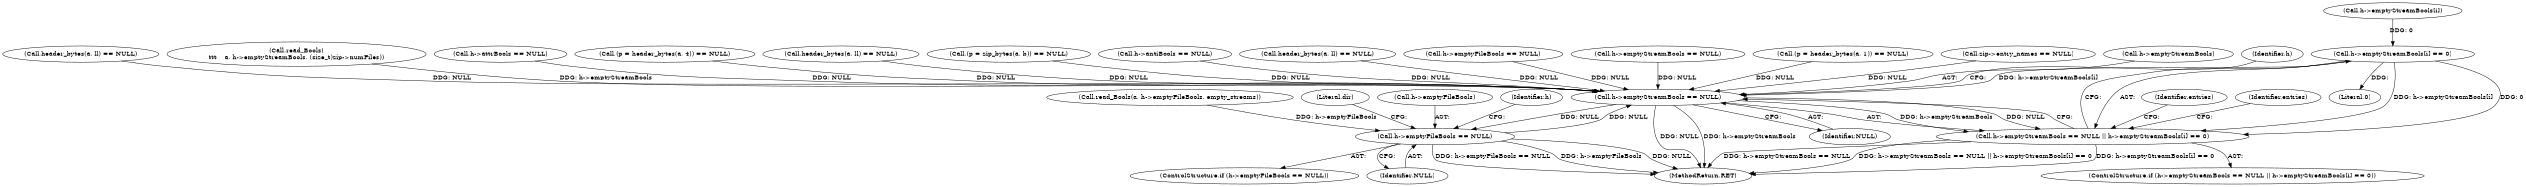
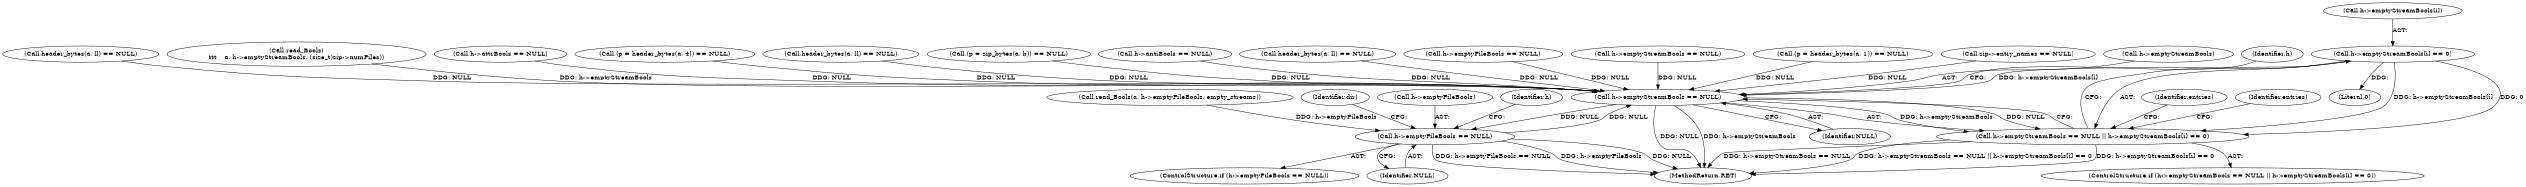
edge "(Call,h->emptyStreamBools[i])" -> "(Call,h->emptyStreamBools[i] == 0)": label "DDG: 0" -> "AST: "
node "(Literal,dir)": label "(Literal,dir)" -> "(Identifier,dir)"
